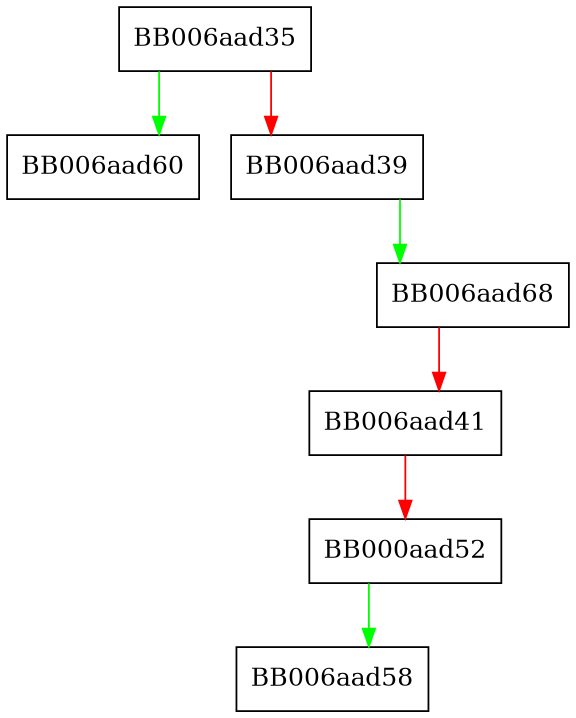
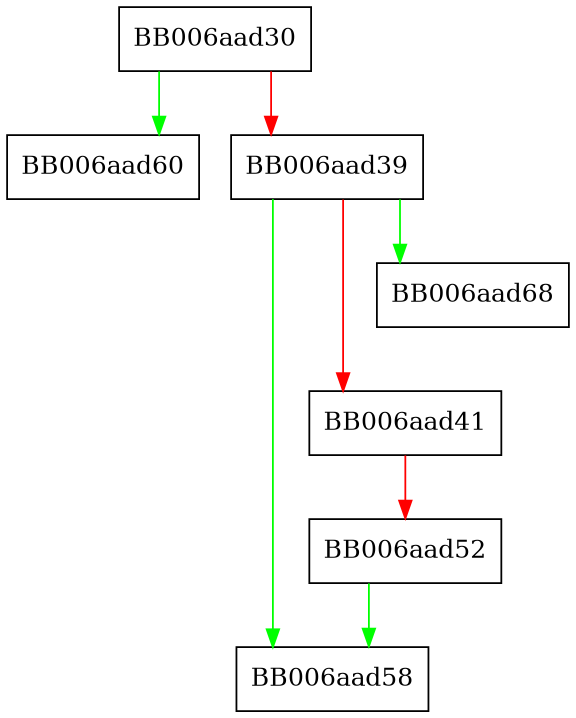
node "BB006aad35": label "BB006aad35" -> "BB006aad30"
edge "BB006aad68" -> "BB006aad41": now "BB006aad39" -> "BB006aad41"
edge "BB006aad39" -> "BB006aad58": added
node "BB000aad52": label "BB000aad52" -> "BB006aad52"
